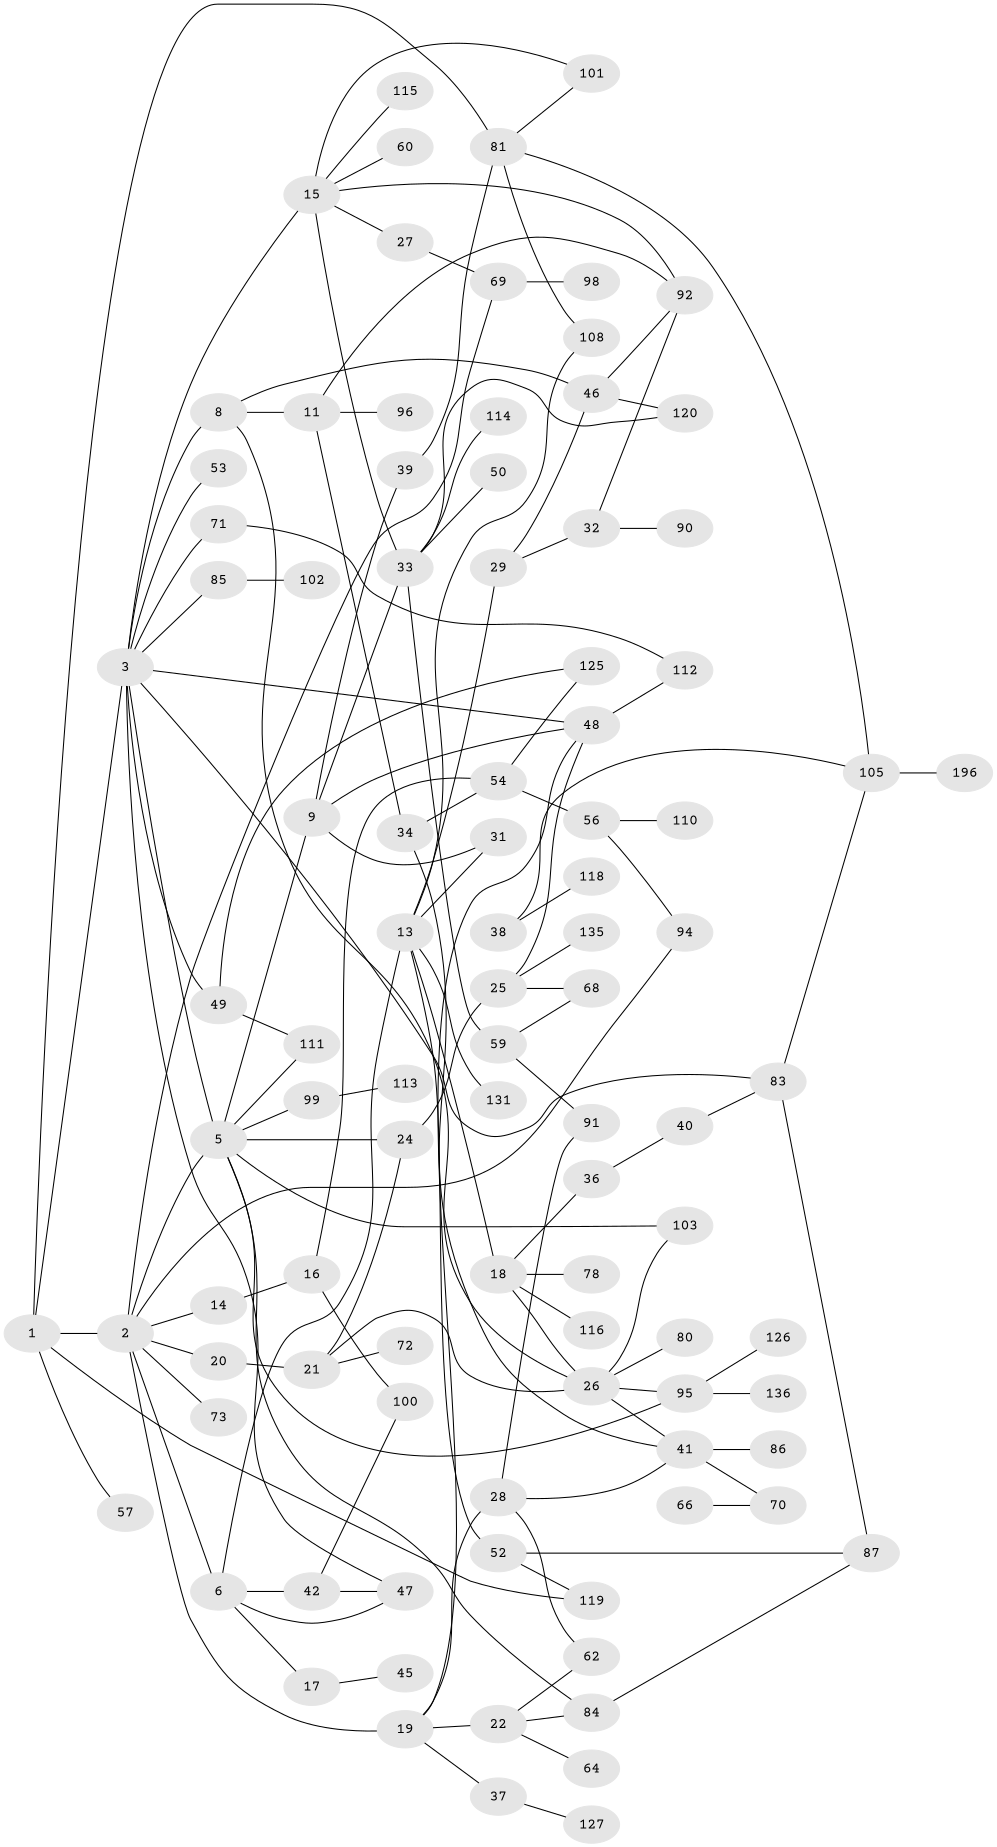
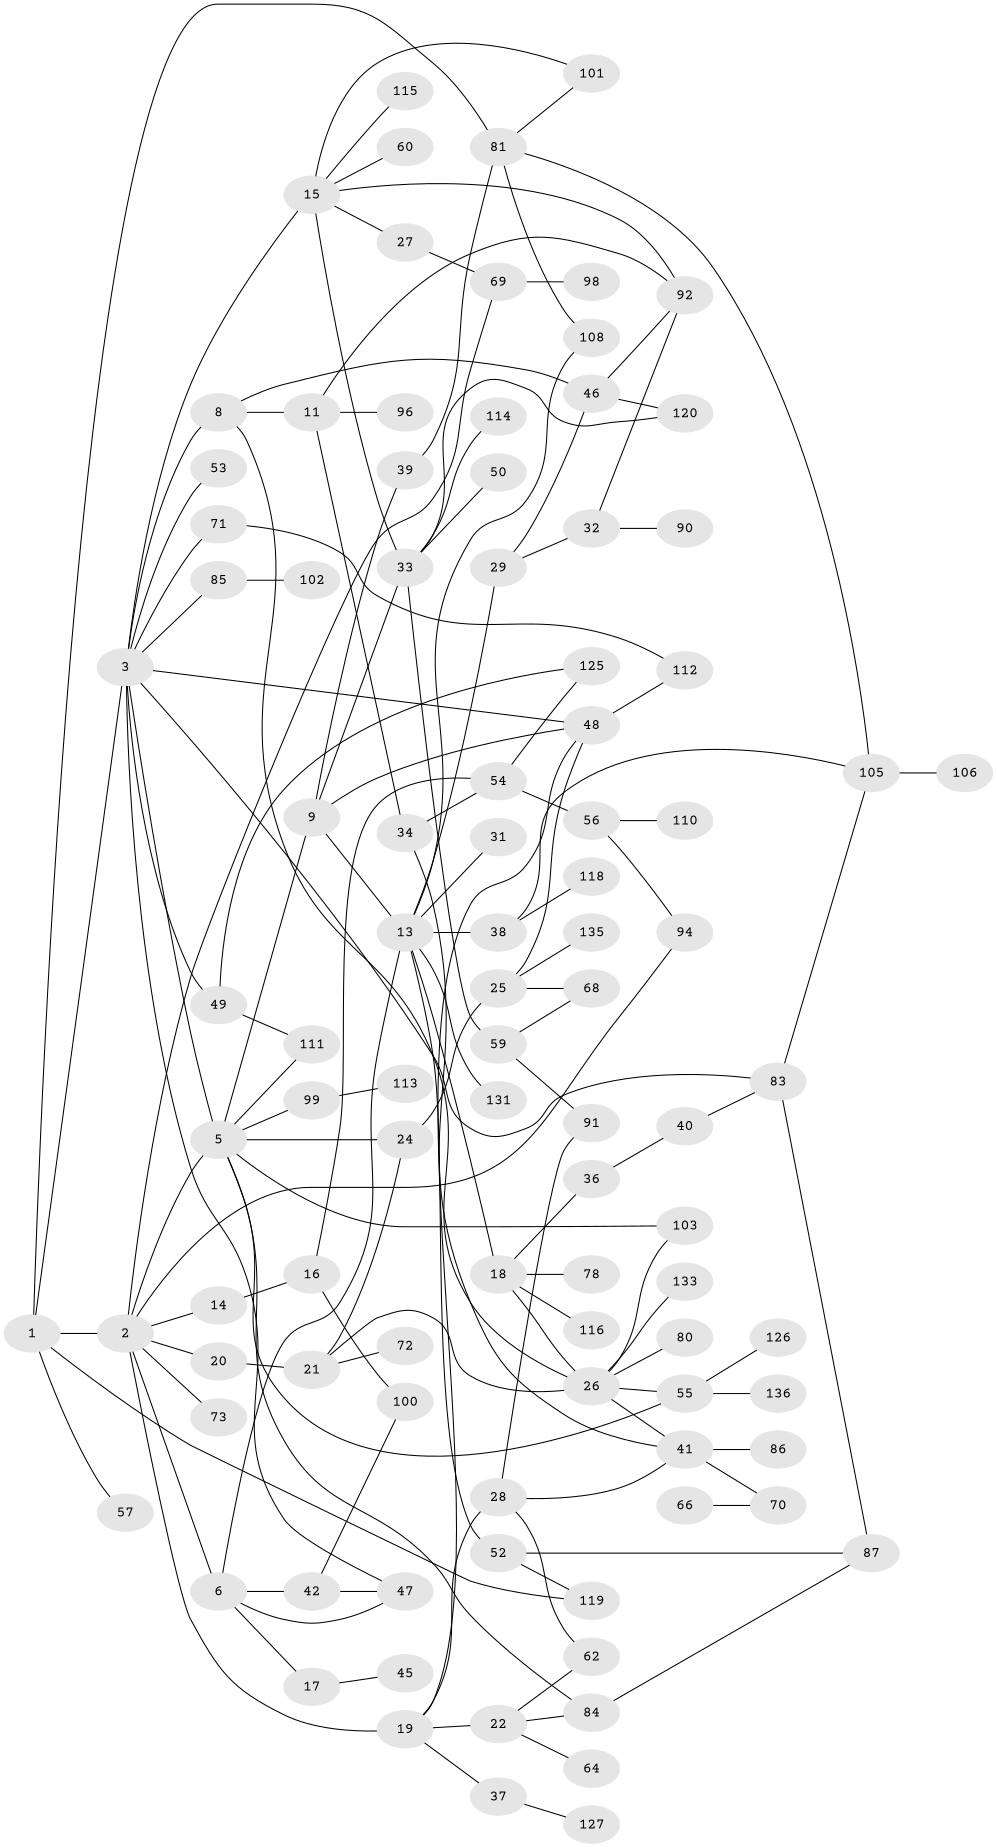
node "196": label "196" -> "106"
edge "9" -- "31": now "9" -- "13"
edge "13" -- "38": added
node "133": added
node "95": label "95" -> "55"
